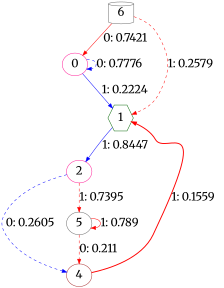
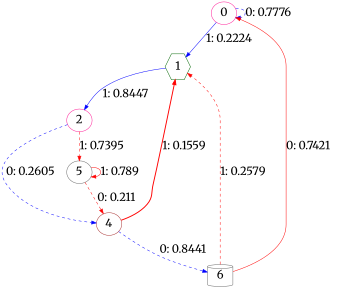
edge "4" -> "6": added, label "0: 0.8441"
